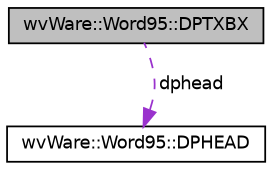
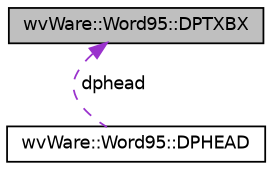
edge "wvWare::Word95::DPTXBX" -> "wvWare::Word95::DPHEAD": reversed
